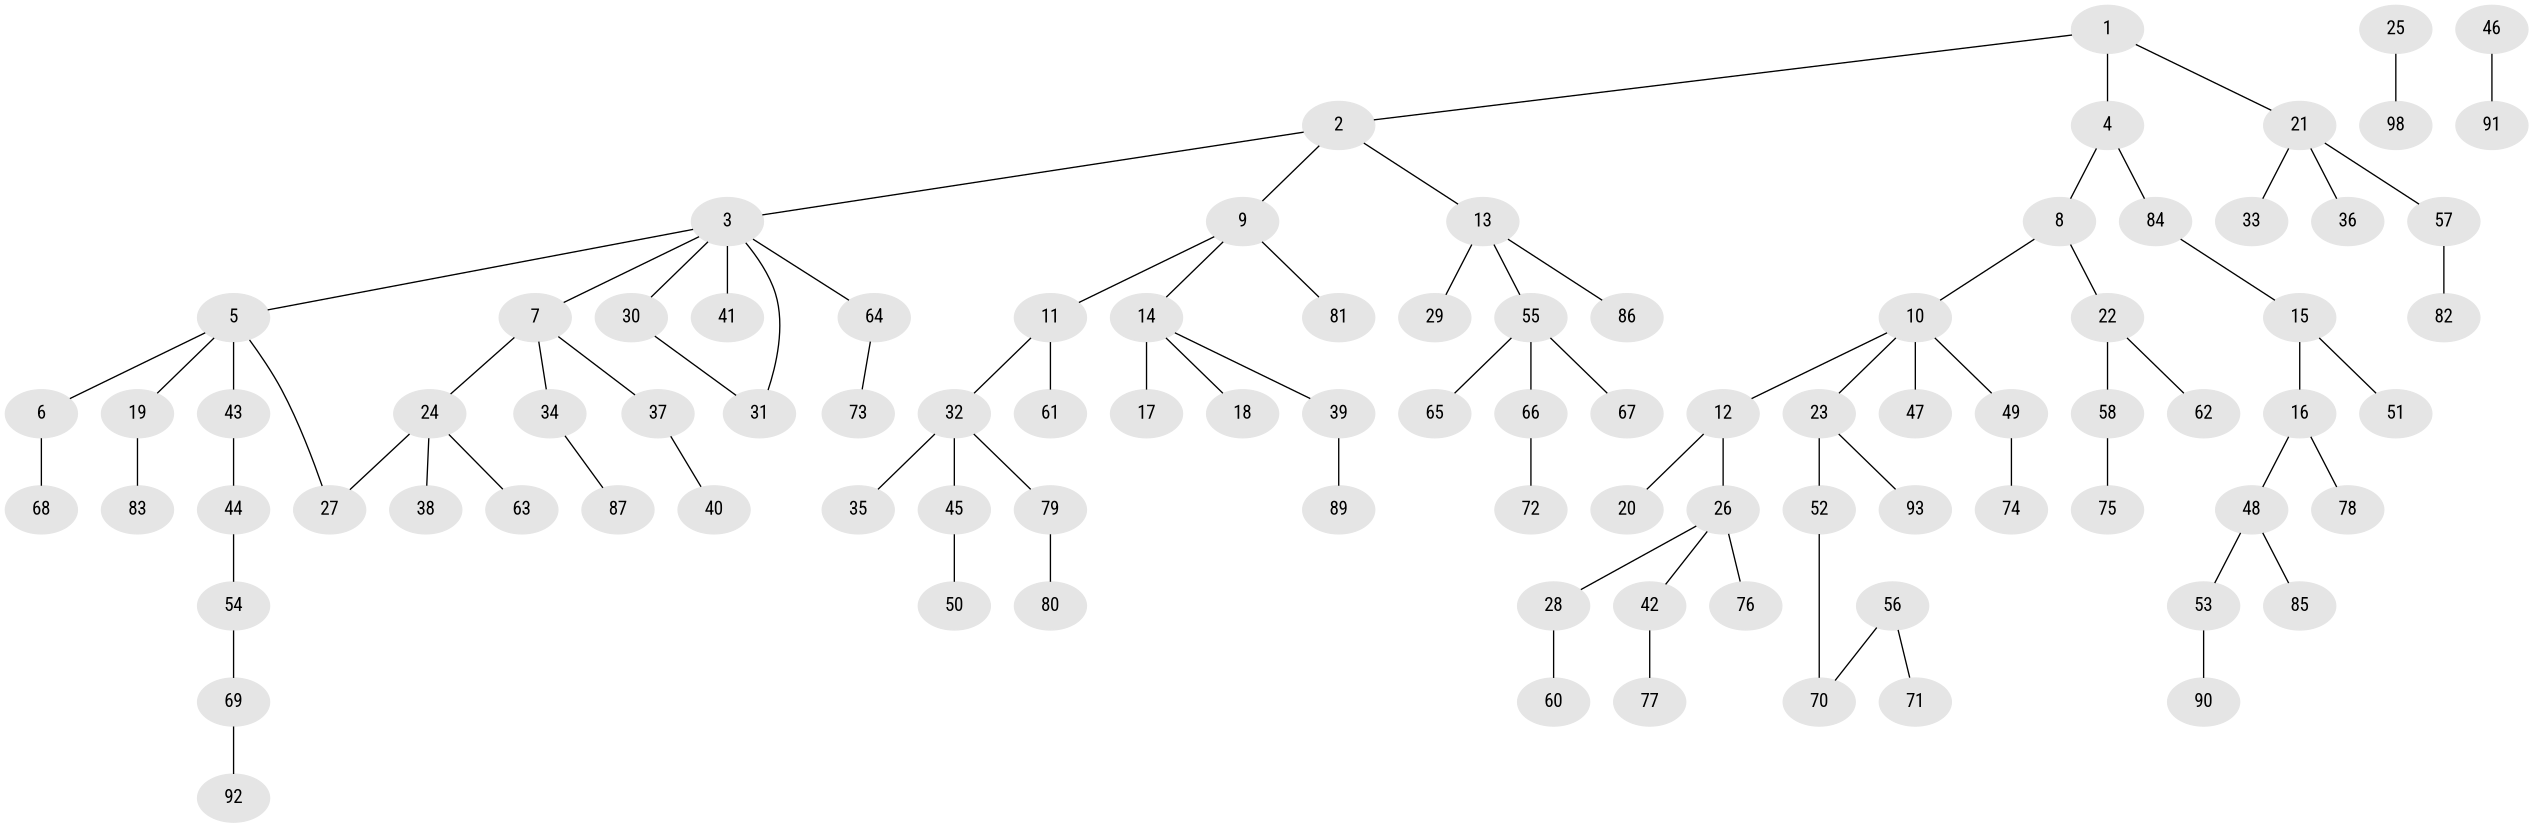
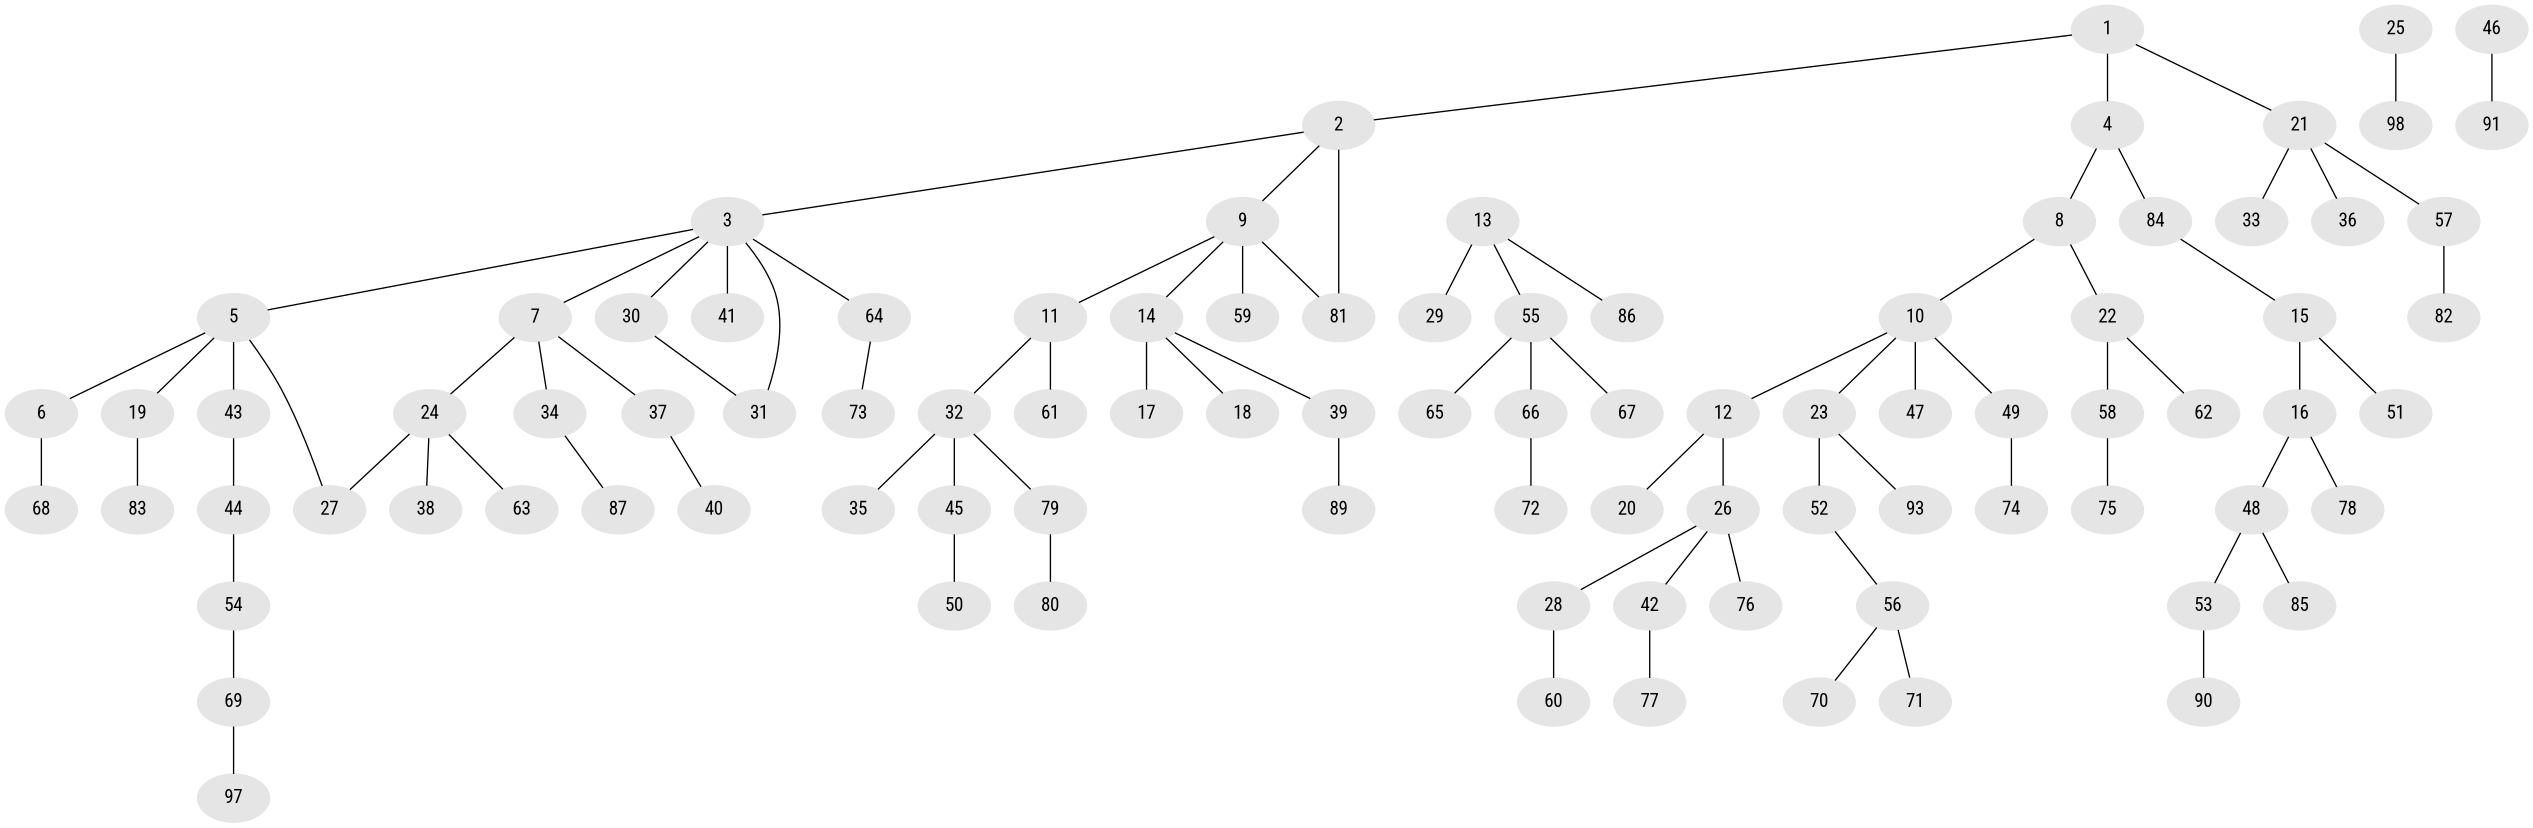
edge "2" -- "13": now "2" -- "81"
node "59": added
edge "52" -- "70": now "52" -- "56"
node "92": label "92" -> "97"
